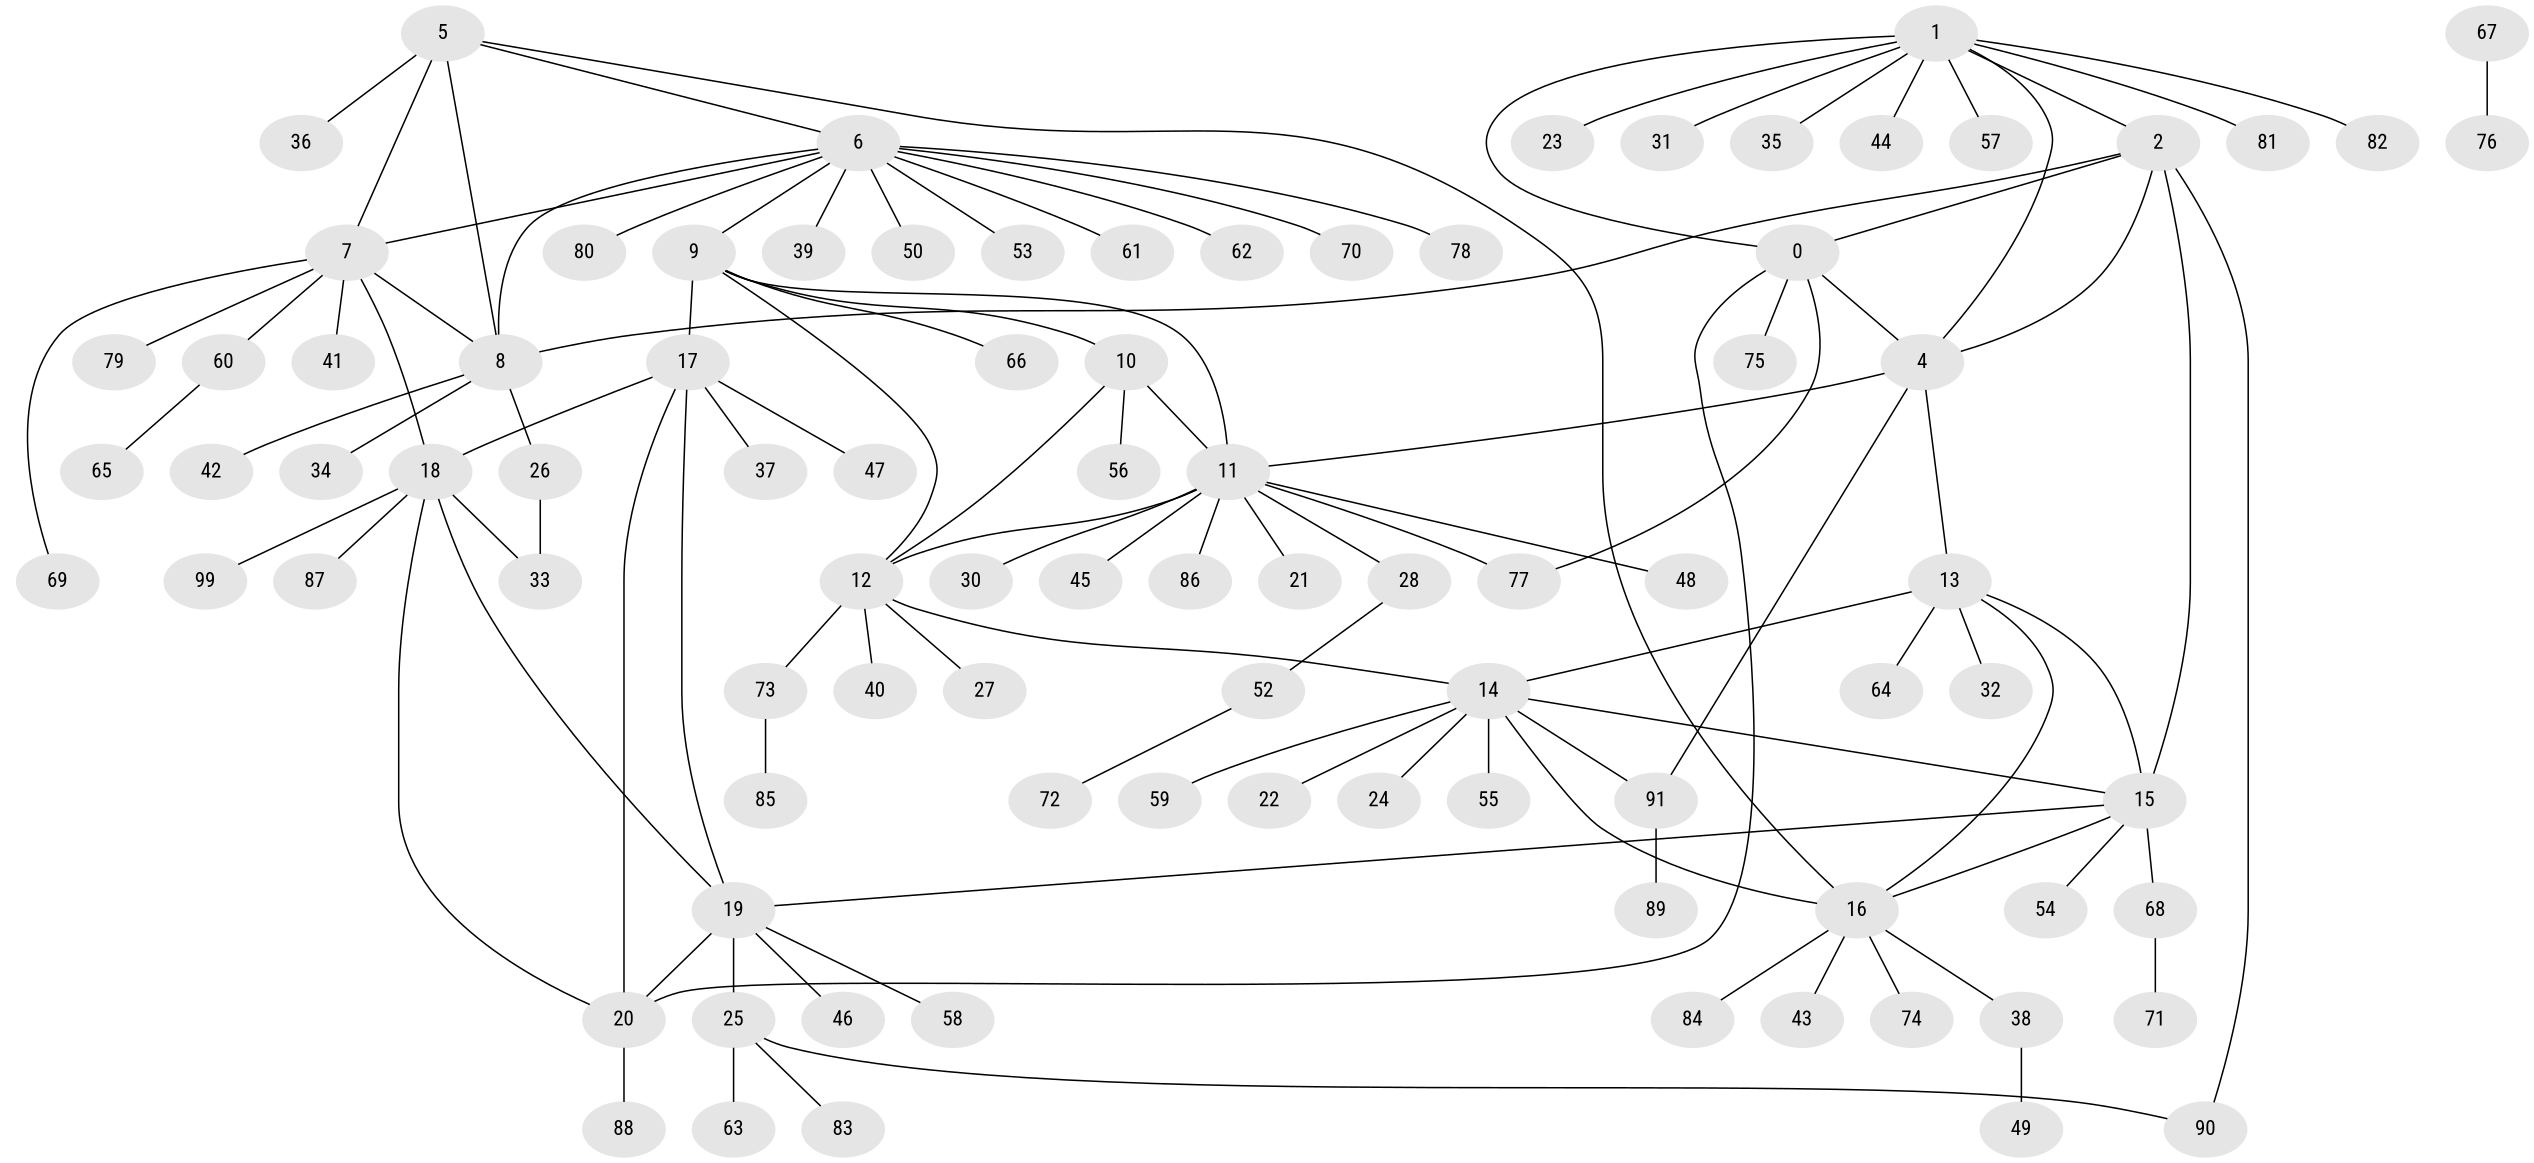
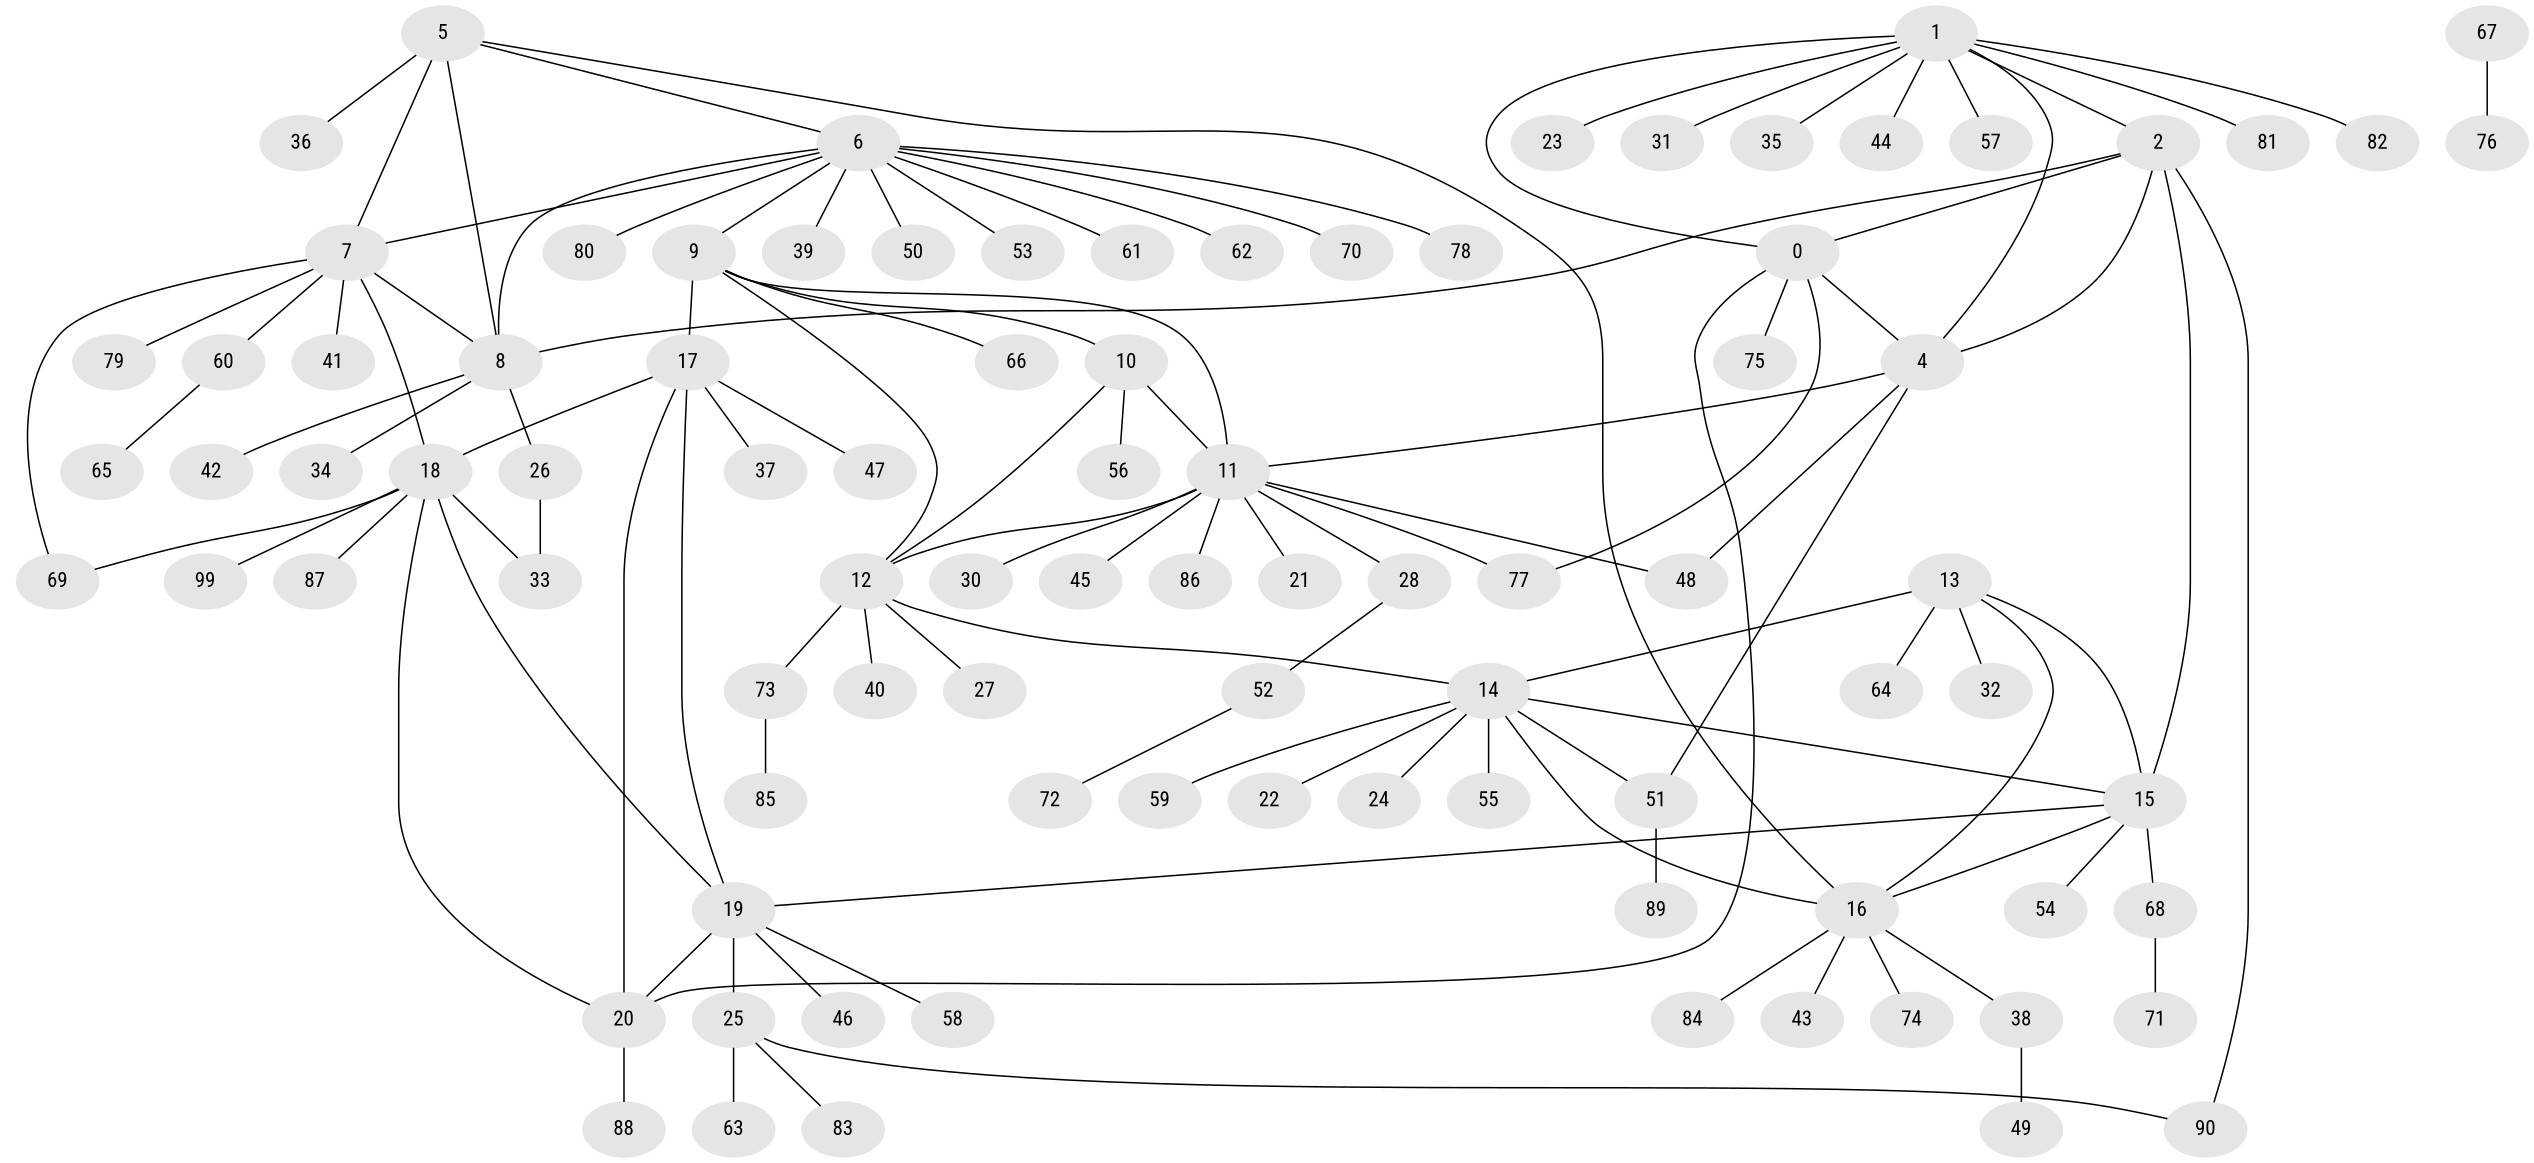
edge "4" -- "13": now "4" -- "48"
edge "18" -- "69": added
node "91": label "91" -> "51"
